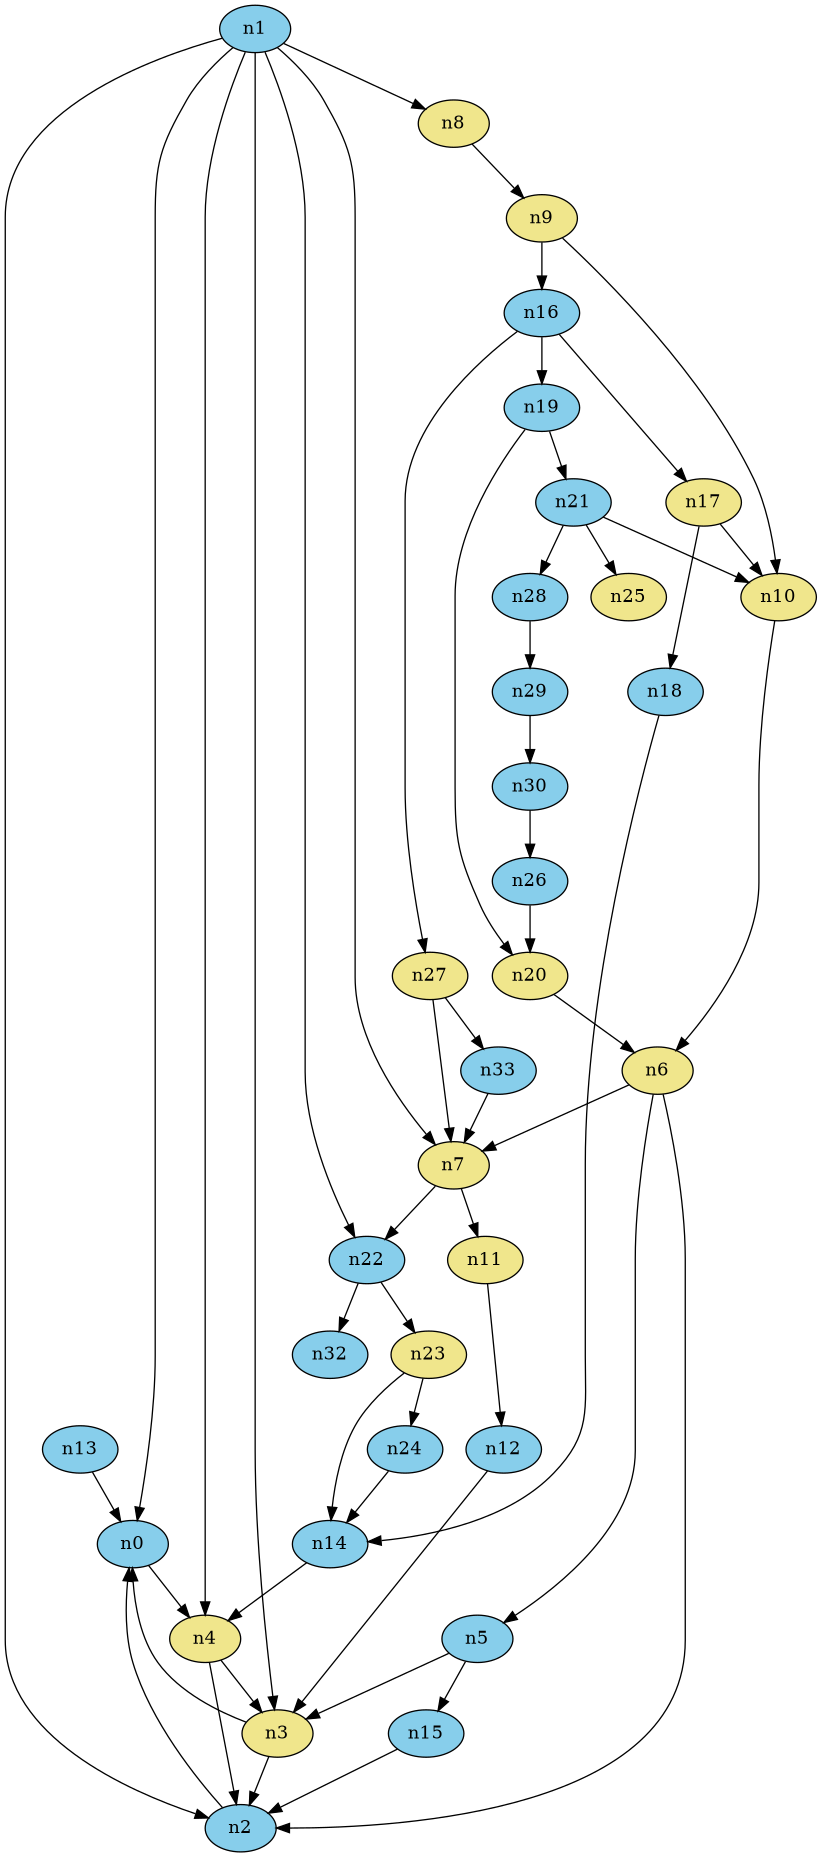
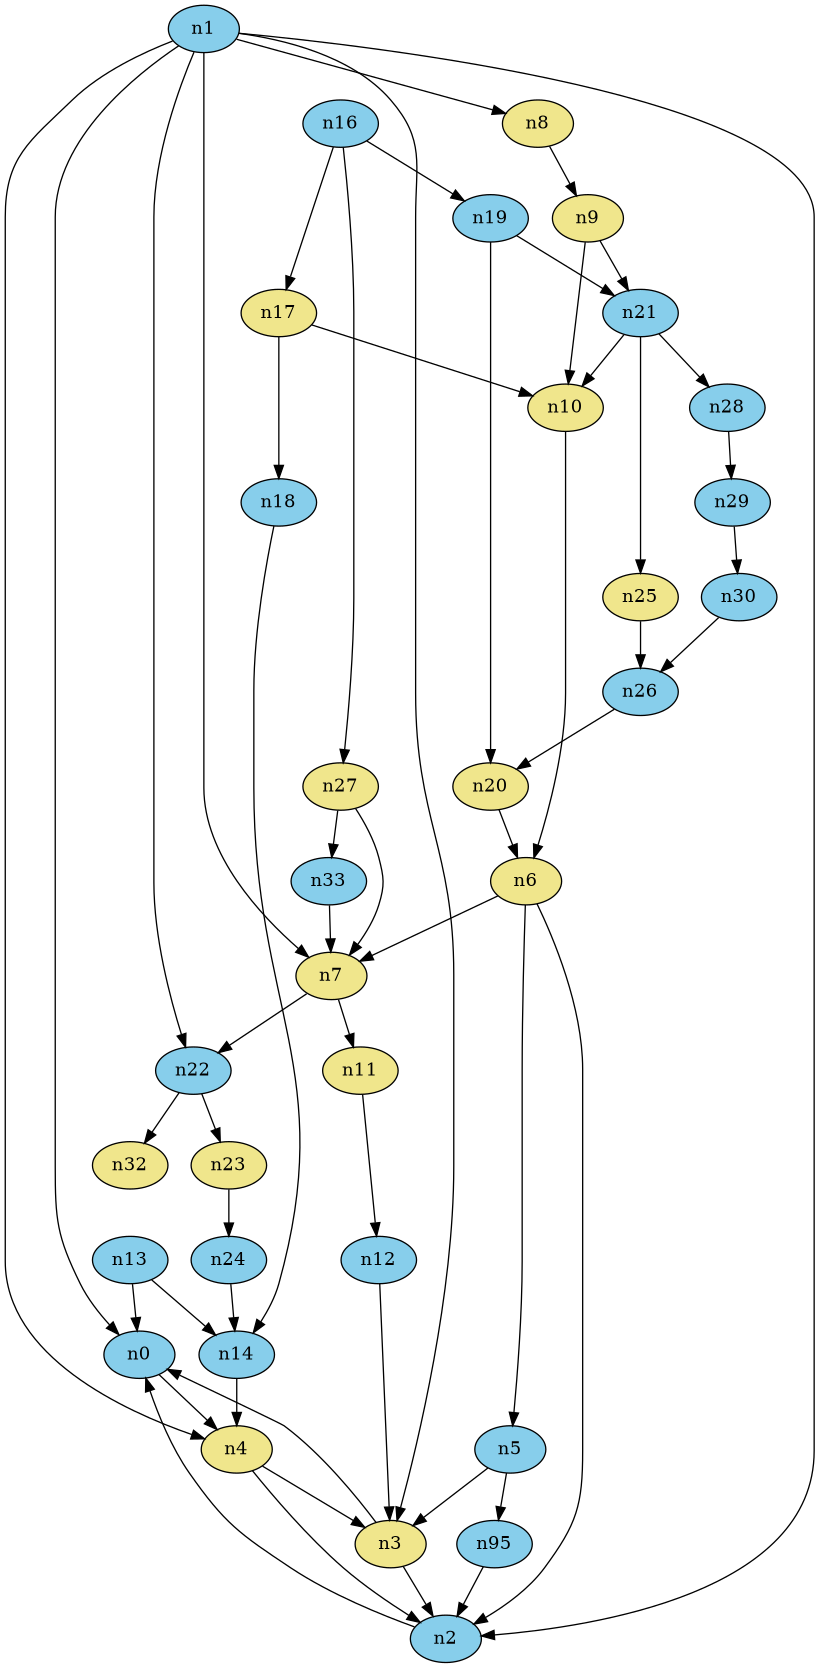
edge "n9" -> "n16": now "n9" -> "n21"
edge "n25" -> "n26": added
node "n32": fillcolor skyblue -> khaki
edge "n23" -> "n14": now "n13" -> "n14"
node "n15": label "n15" -> "n95"
